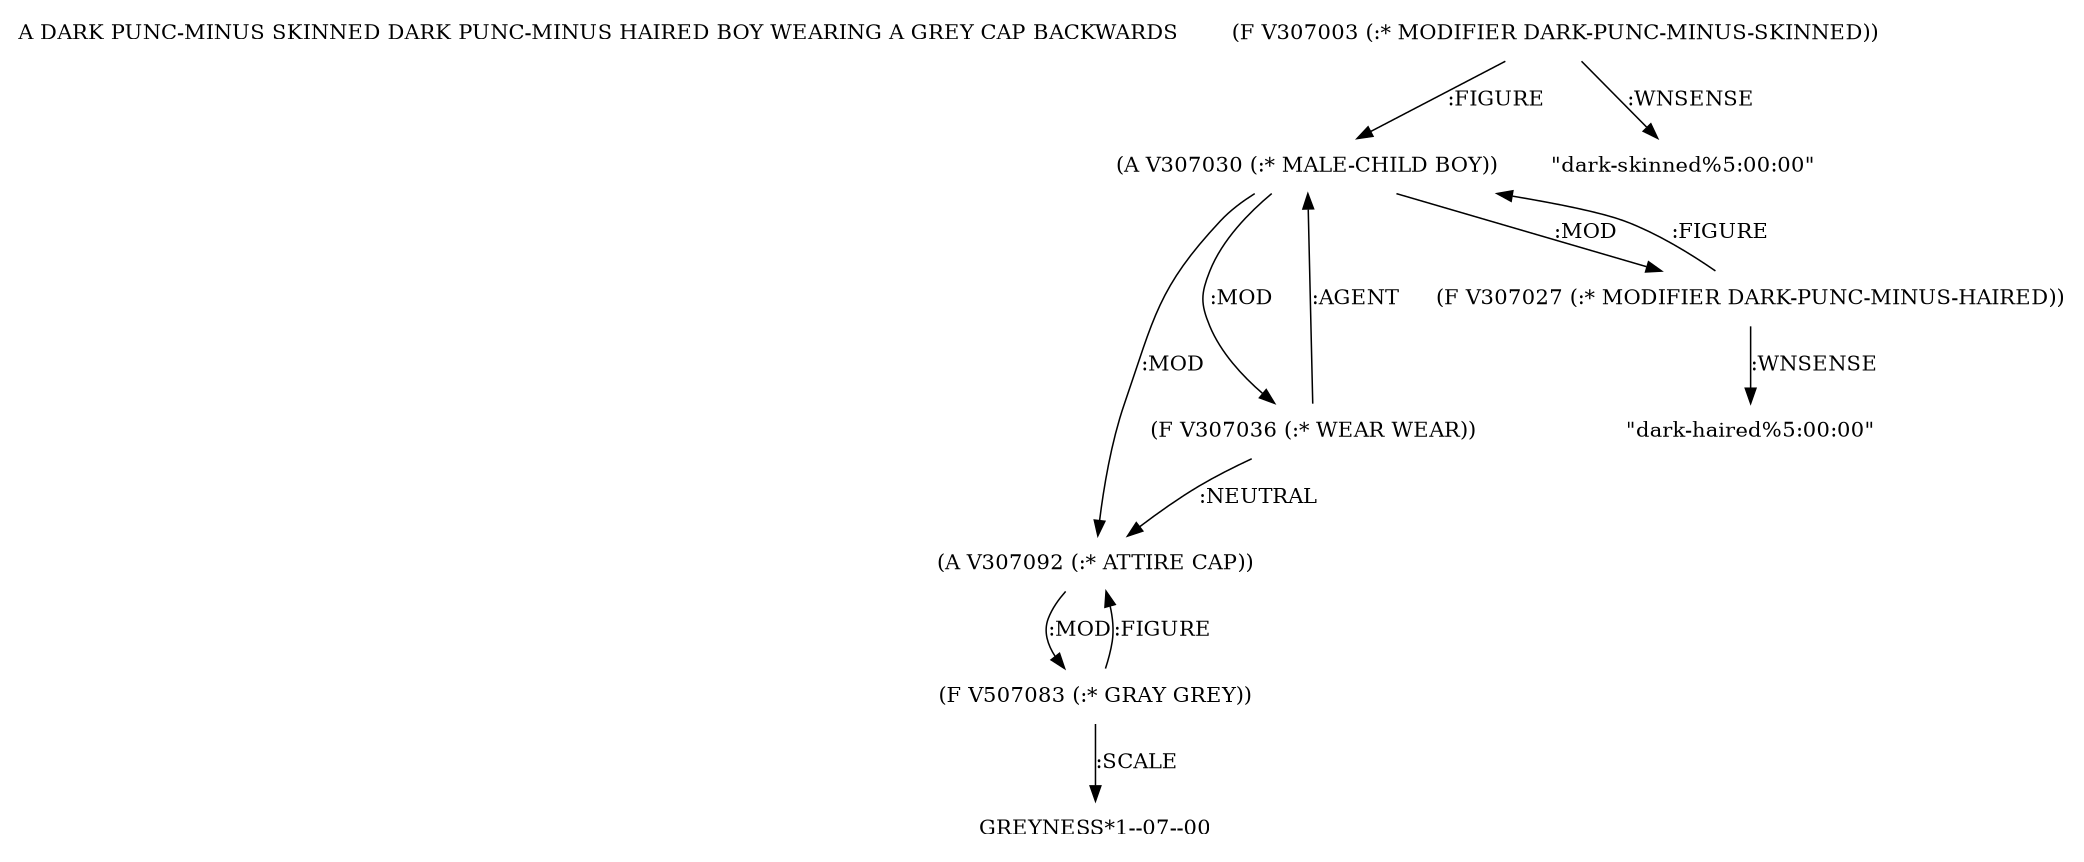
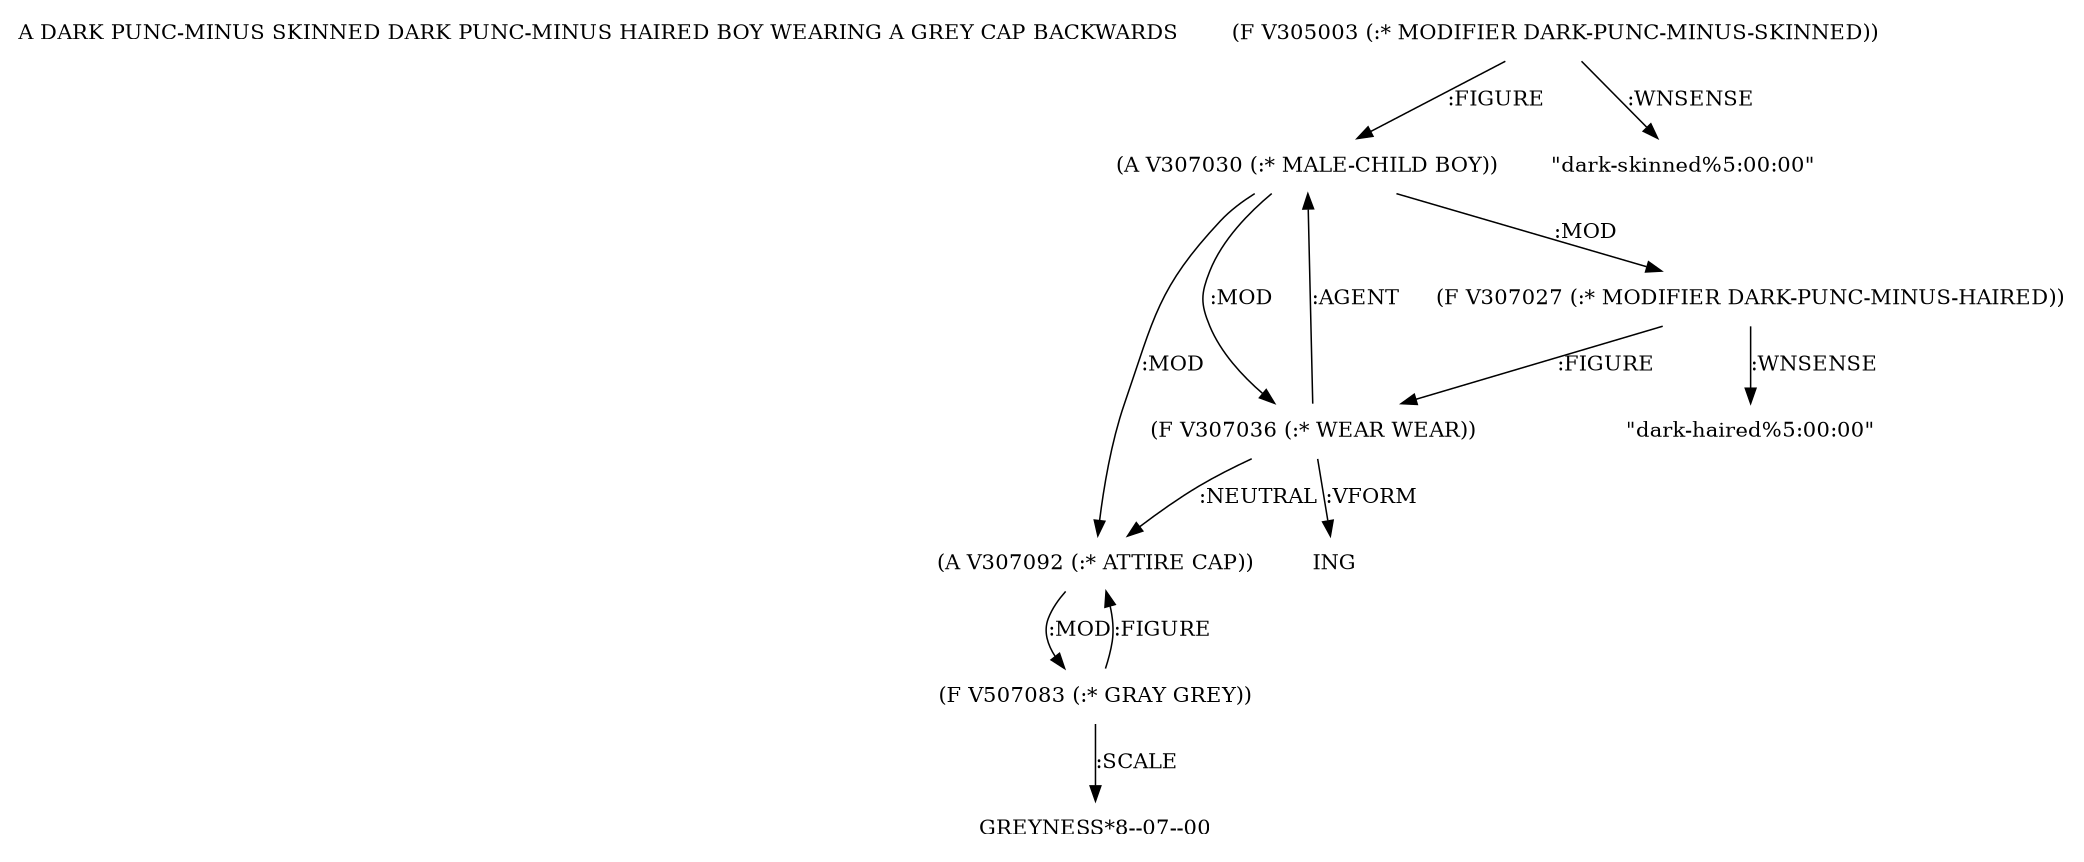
node "(F V307003 (:* MODIFIER DARK-PUNC-MINUS-SKINNED))": label "(F V307003 (:* MODIFIER DARK-PUNC-MINUS-SKINNED))" -> "(F V305003 (:* MODIFIER DARK-PUNC-MINUS-SKINNED))"
edge "(F V307027 (:* MODIFIER DARK-PUNC-MINUS-HAIRED))" -> "(A V307030 (:* MALE-CHILD BOY))": now "(F V307027 (:* MODIFIER DARK-PUNC-MINUS-HAIRED))" -> "(F V307036 (:* WEAR WEAR))"
node "ING": added
node "GREYNESS*1--07--00": label "GREYNESS*1--07--00" -> "GREYNESS*8--07--00"
